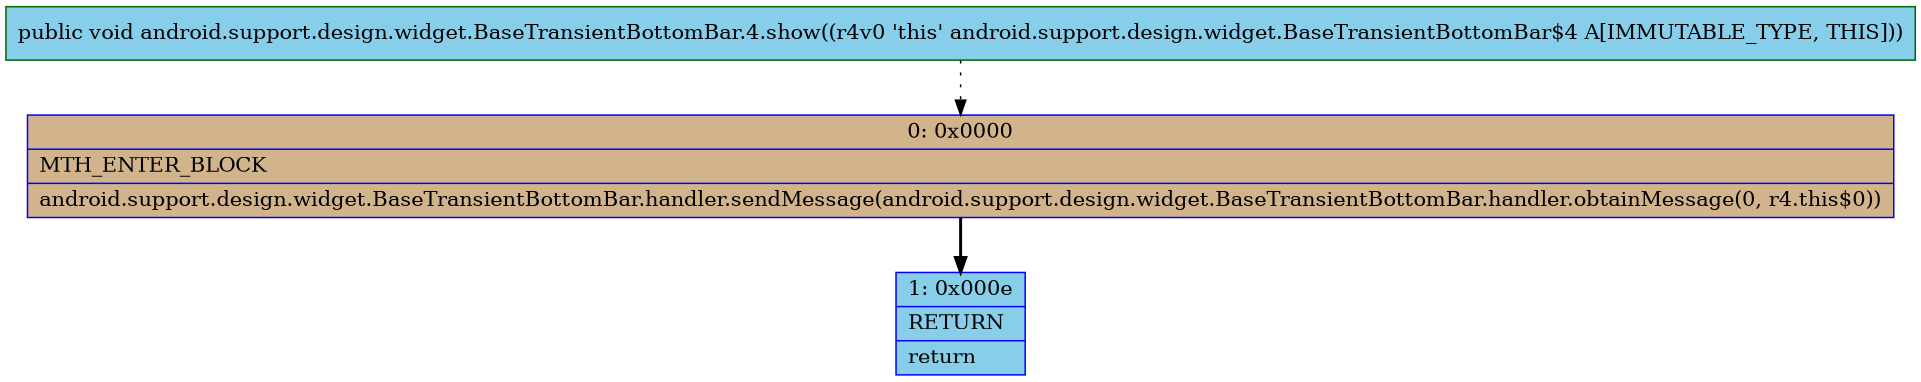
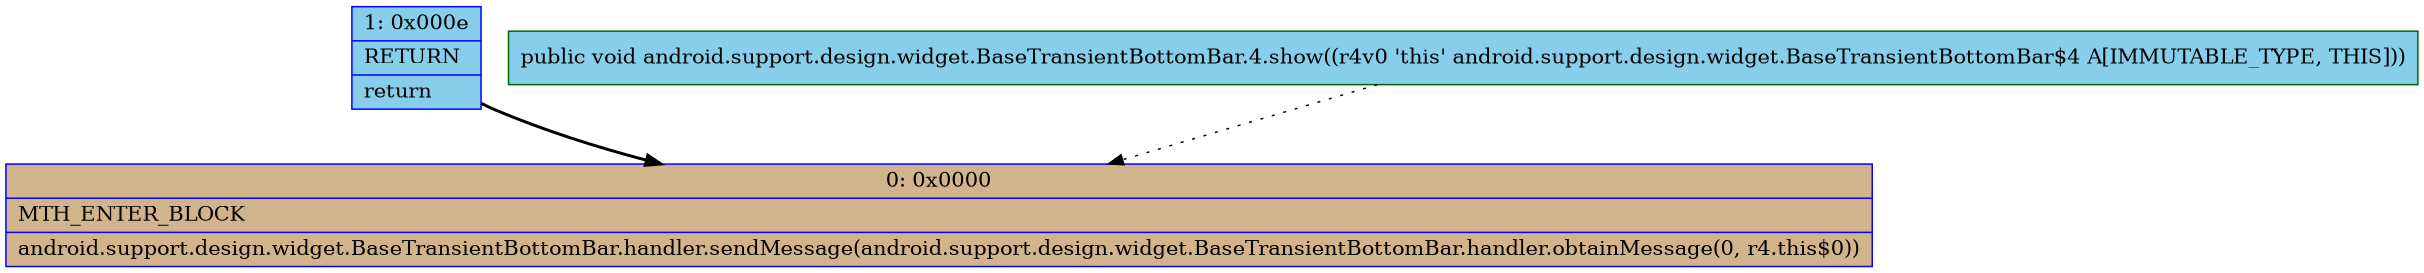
edge "0: 0x0000" -> "1: 0x000e": reversed
